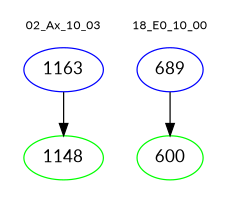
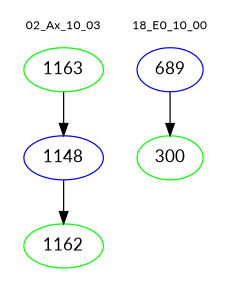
node "1163": color blue -> green
node "1148": color green -> blue
node "600": label "600" -> "300"
node "1162": added
